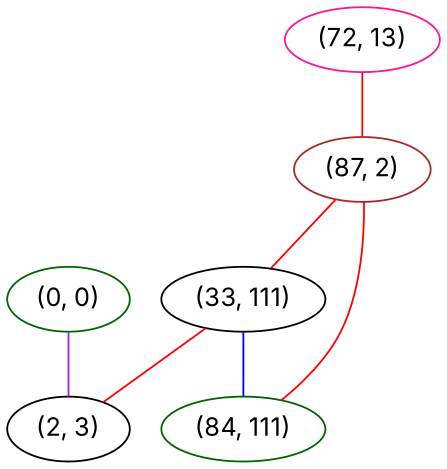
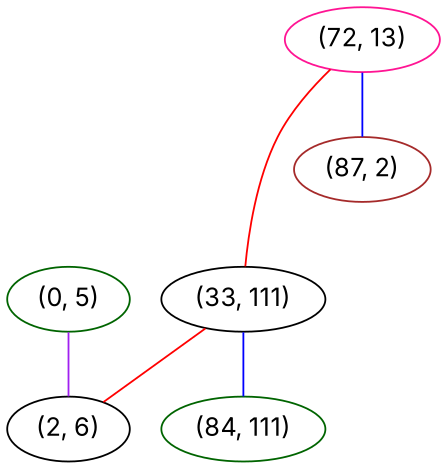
edge "(72, 13)" -- "(87, 2)": color red -> blue
edge "(87, 2)" -- "(33, 111)": now "(72, 13)" -- "(33, 111)"
node "(0, 0)": label "(0, 0)" -> "(0, 5)"
edge "(87, 2)" -- "(84, 111)": removed
node "(2, 3)": label "(2, 3)" -> "(2, 6)"
